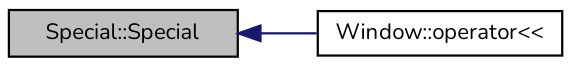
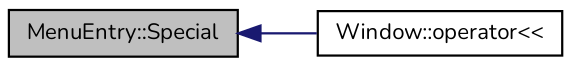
node "Special::Special": label "Special::Special" -> "MenuEntry::Special"
